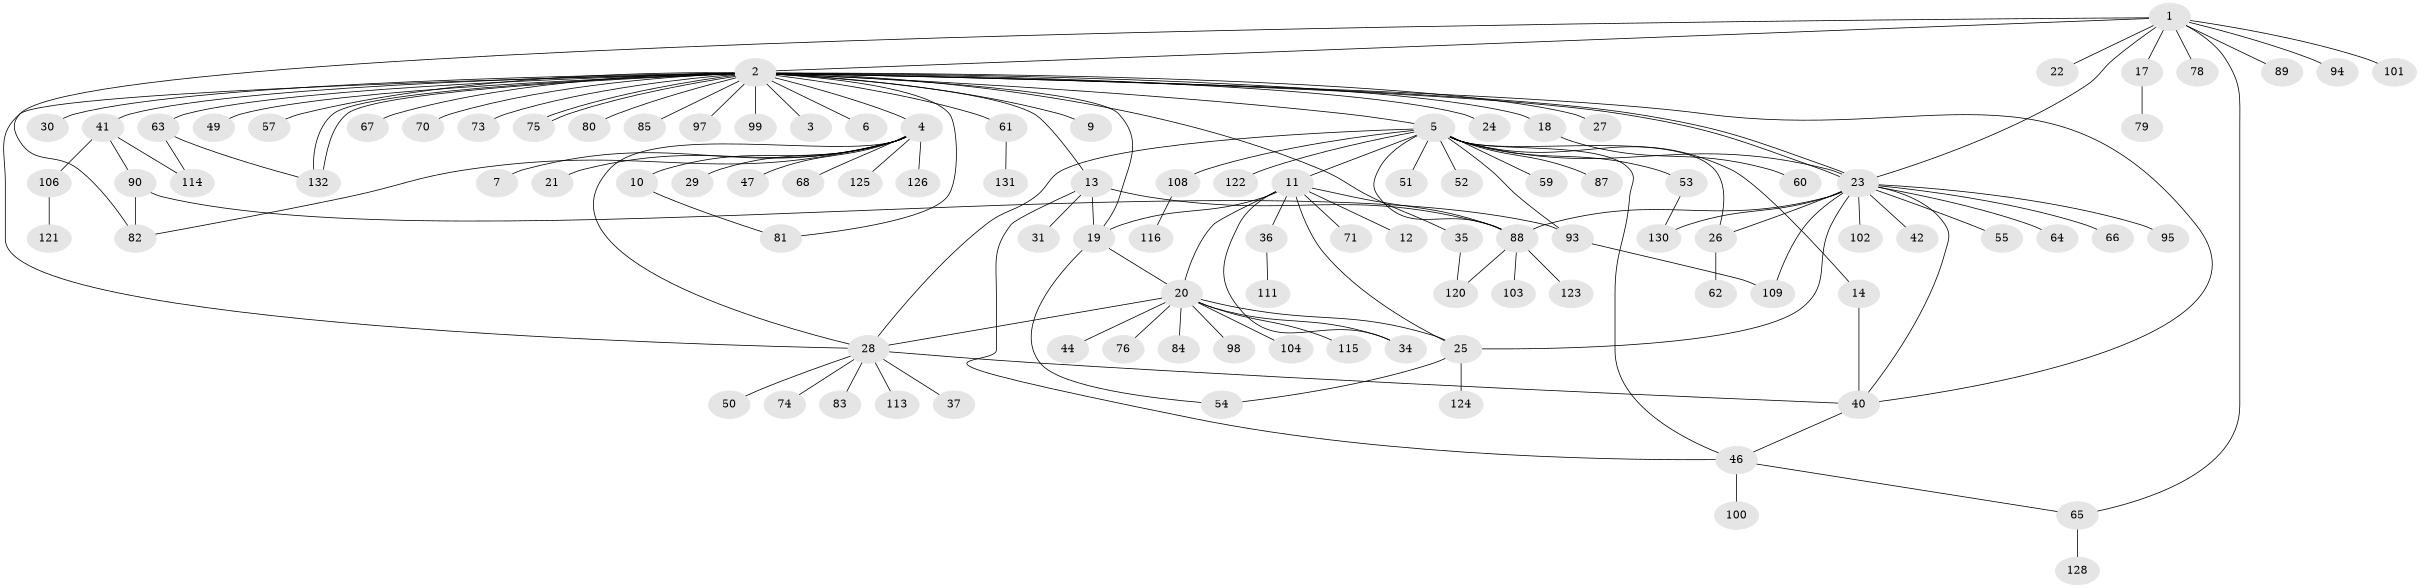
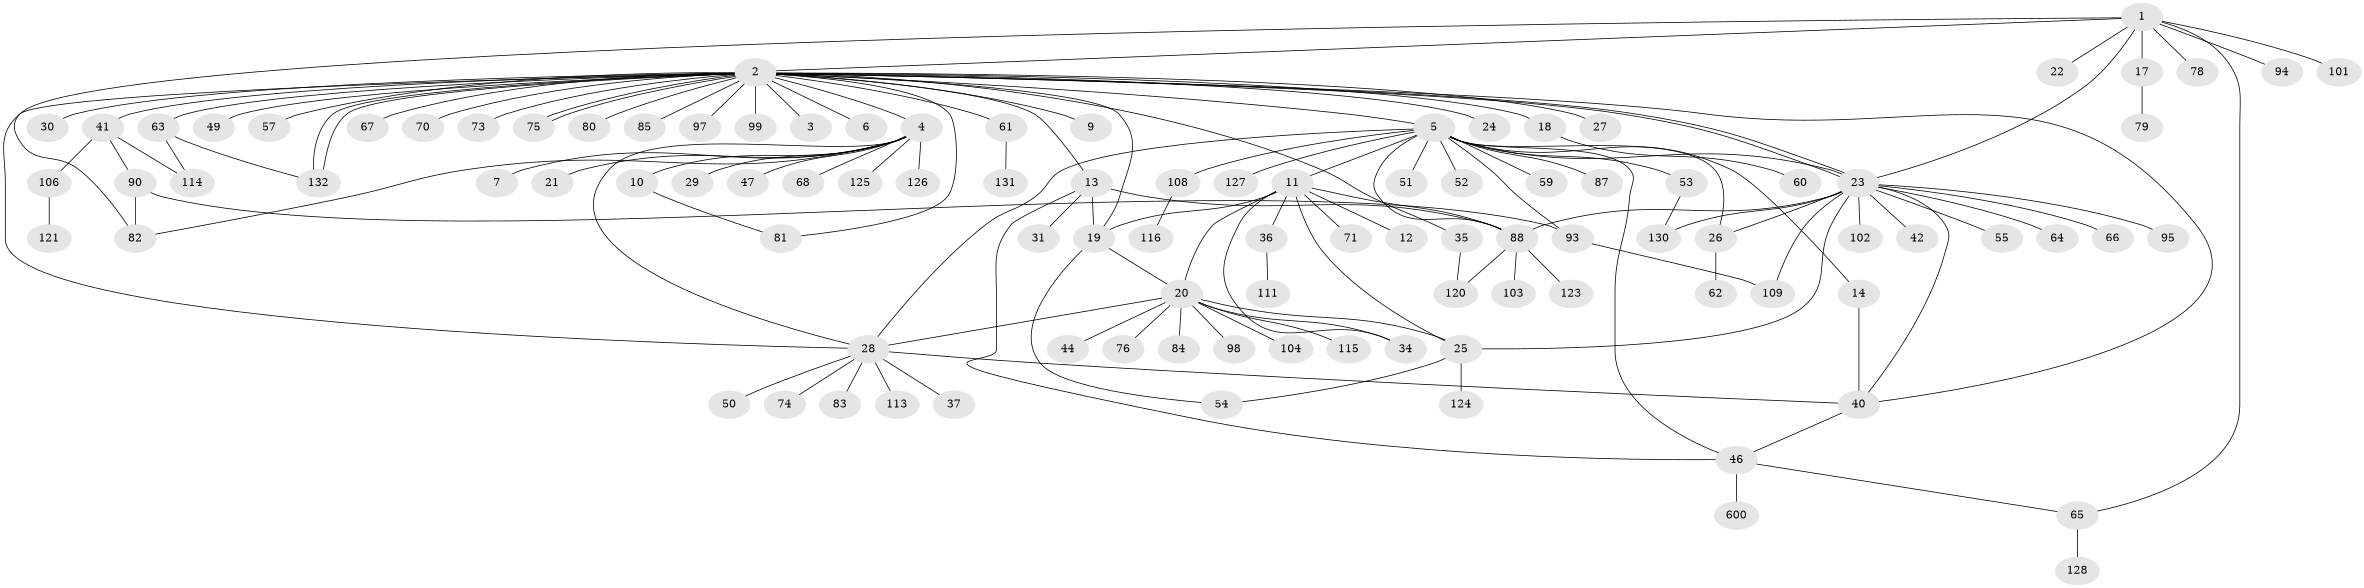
node "89": removed
node "122": label "122" -> "127"
node "100": label "100" -> "600"
